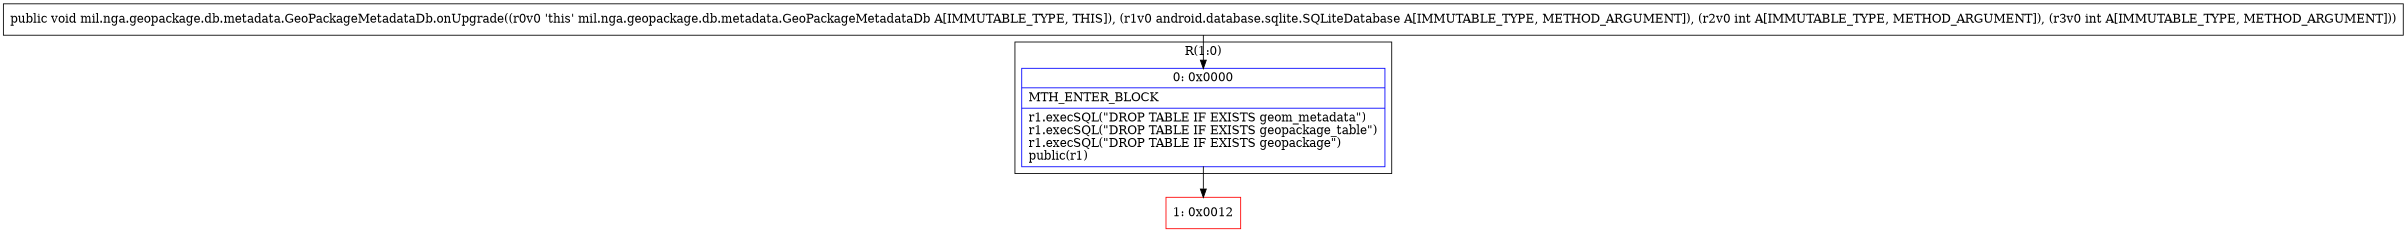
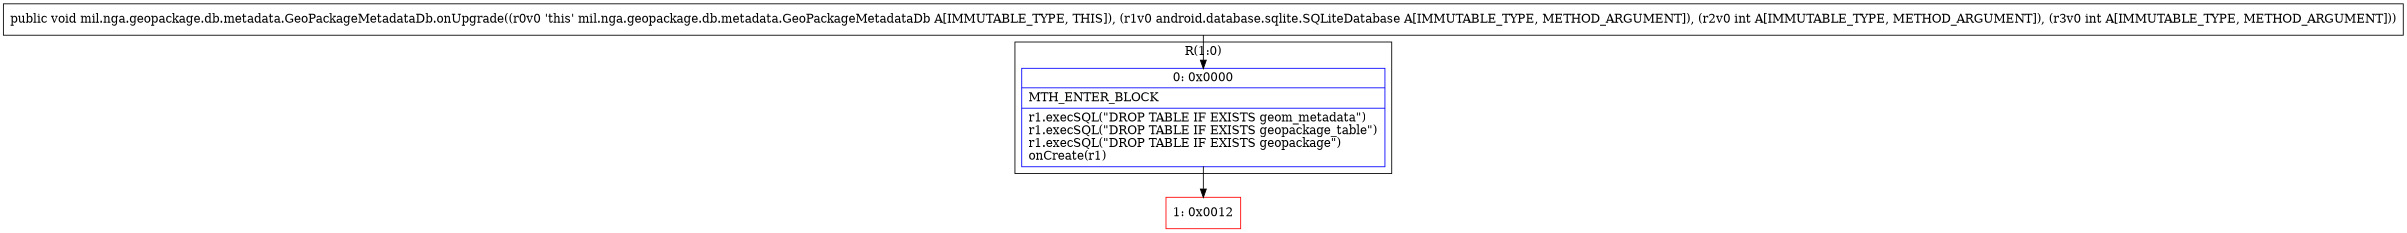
node "0: 0x0000": text "public(r1)" -> "onCreate(r1)"
